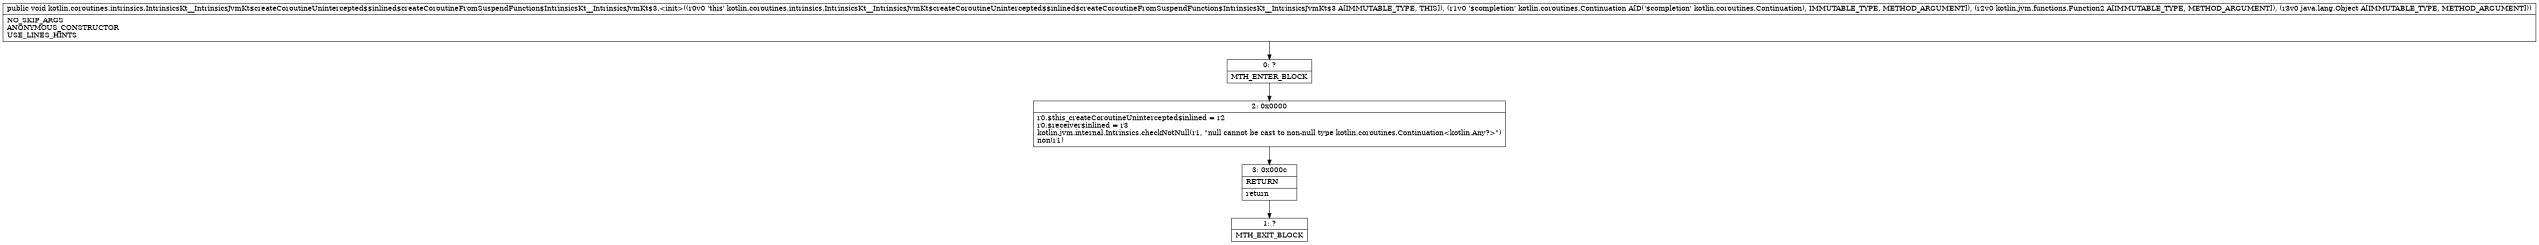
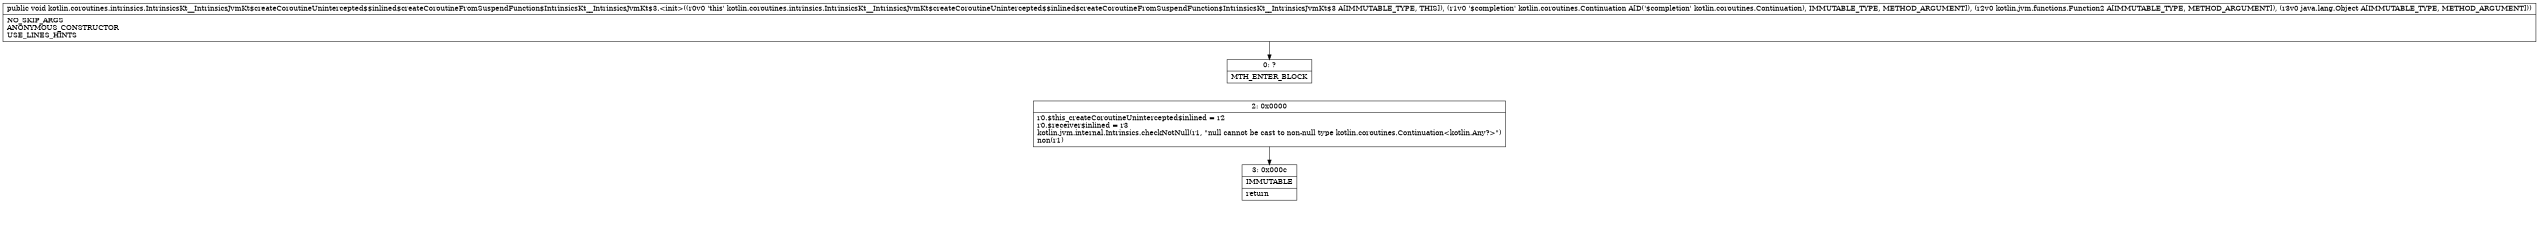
edge "0: ?" -> "2: 0x0000": removed
node "3: 0x000c": text "RETURN" -> "IMMUTABLE"
node "1: ?": removed
